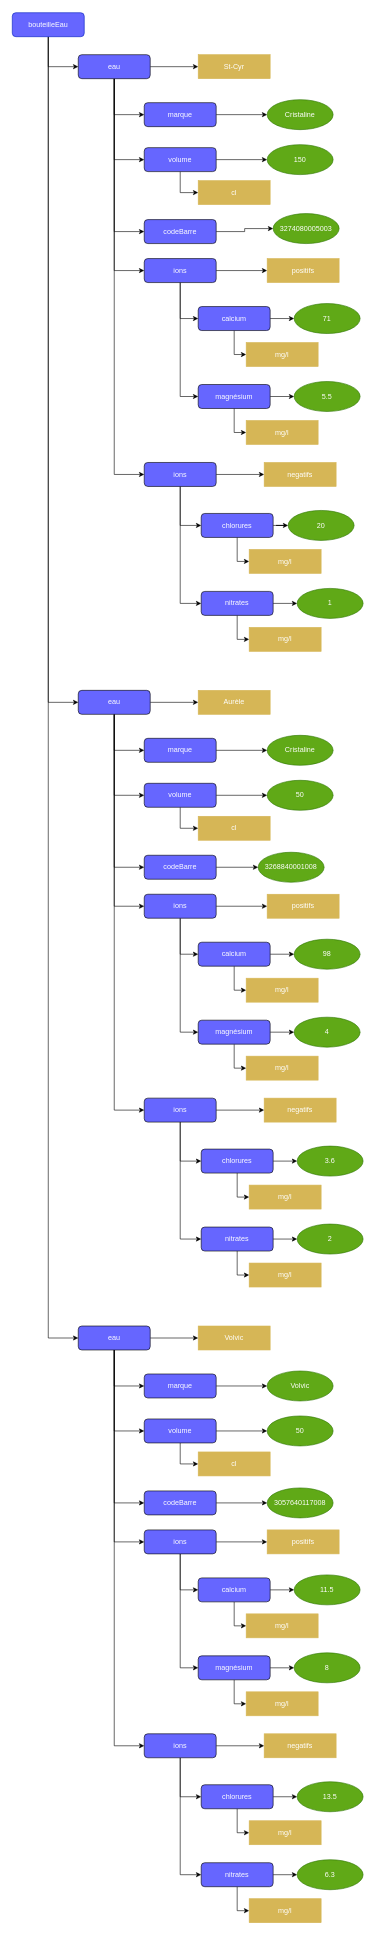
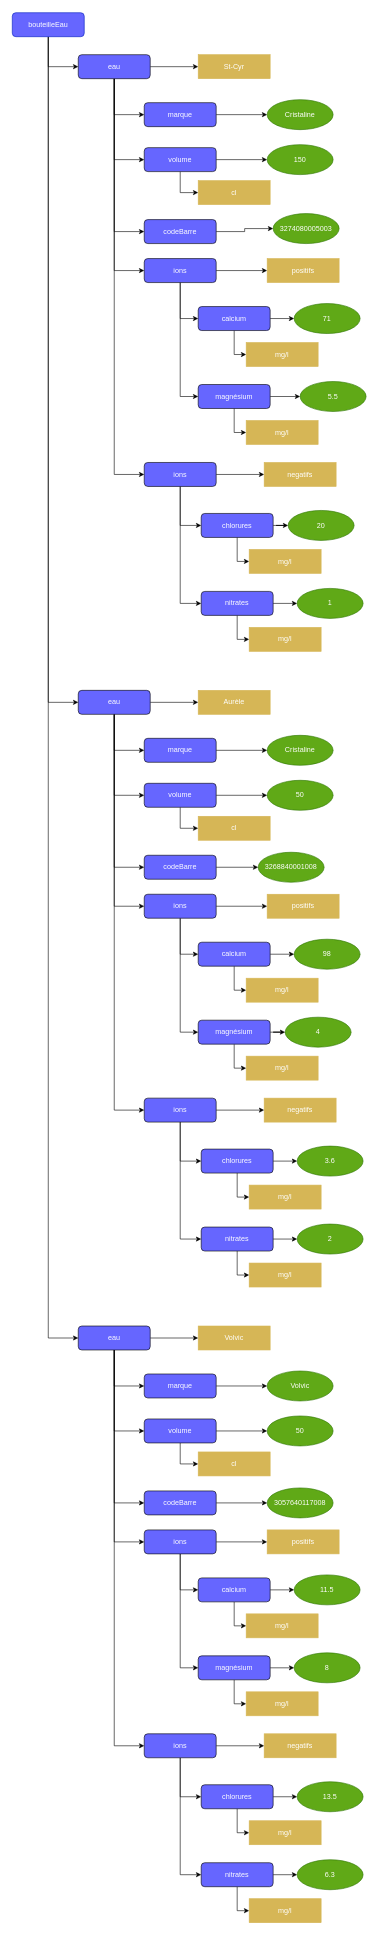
node "5.5": moved (327, 396) -> (333, 396)
node "4": moved (327, 1032) -> (318, 1032)
